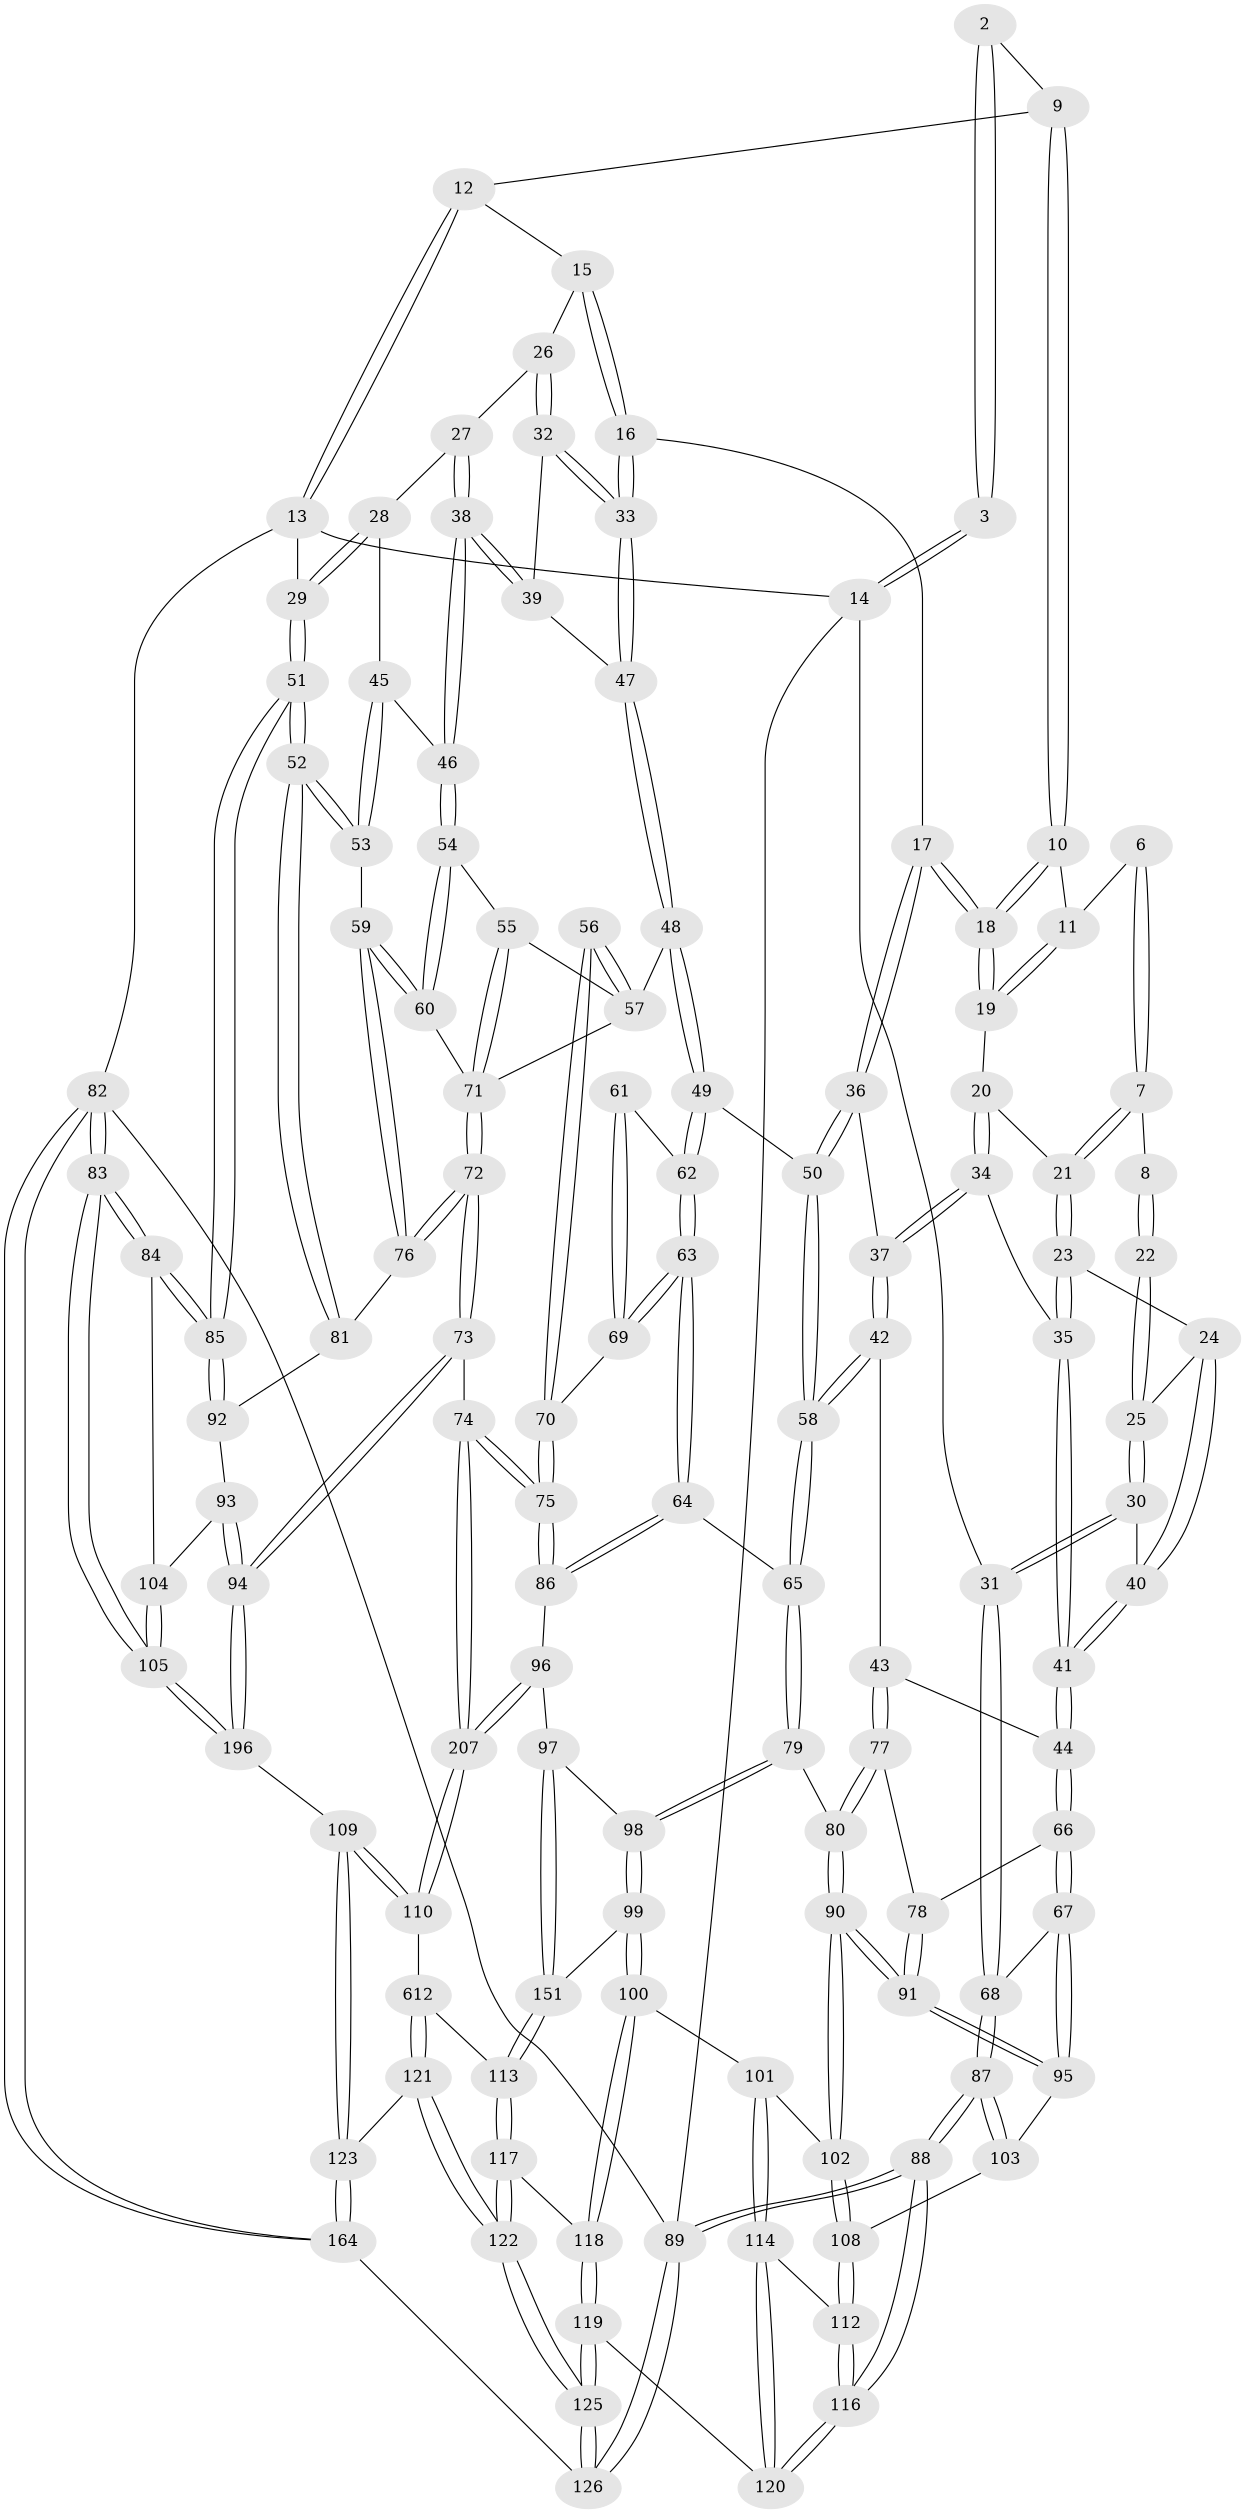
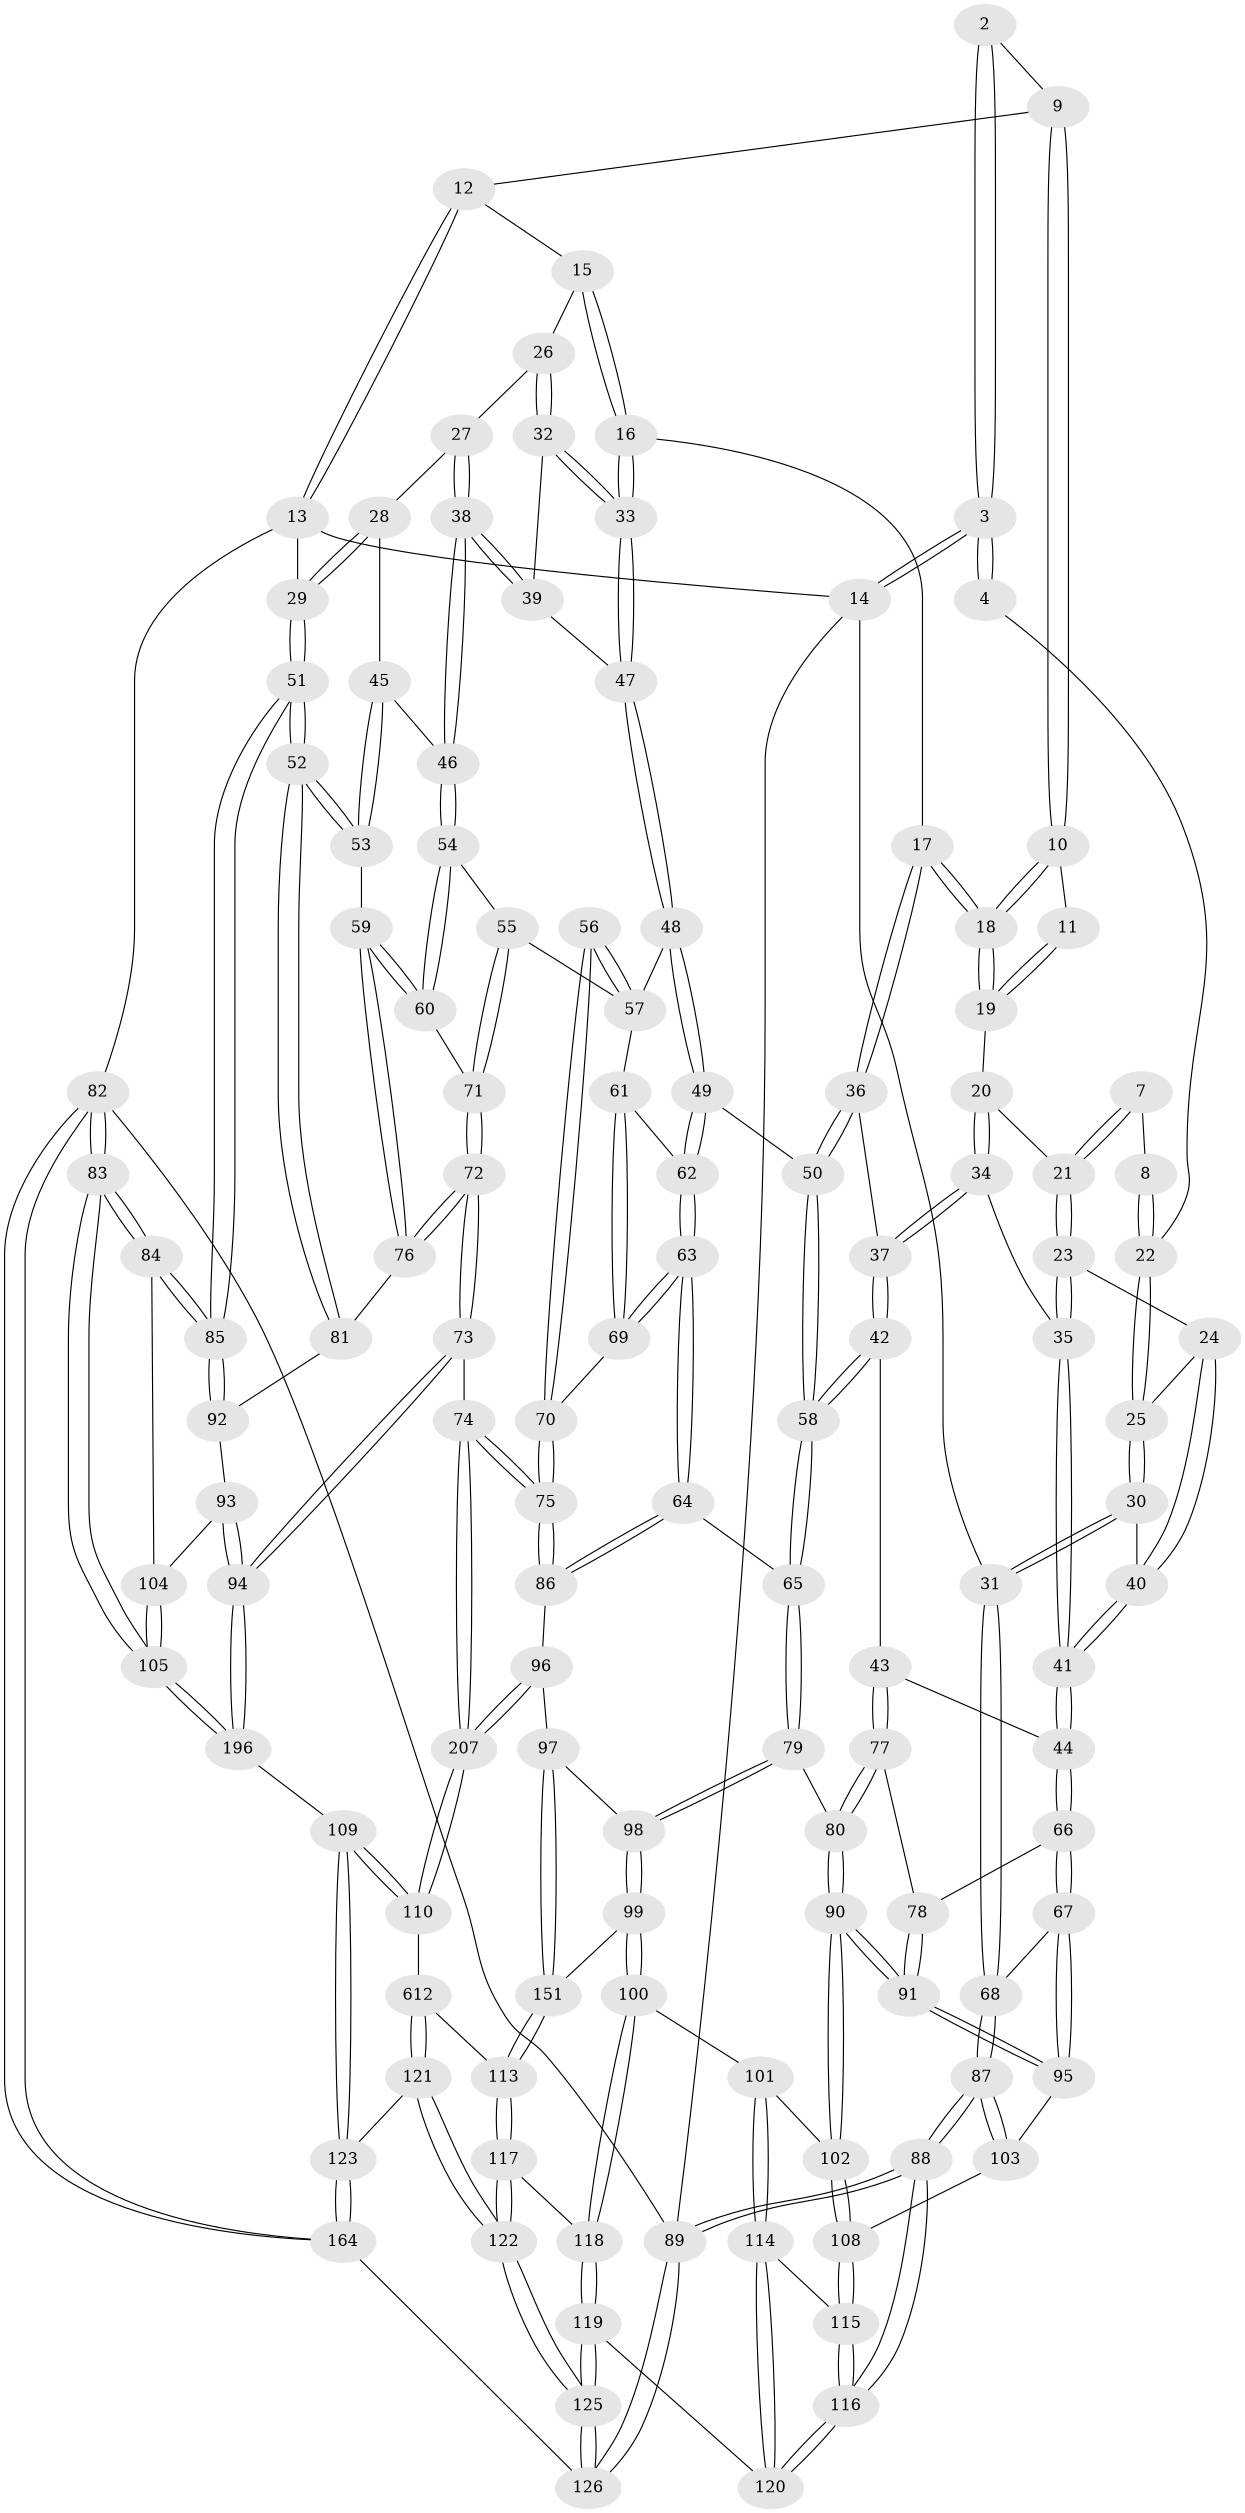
node "4": added
node "6": removed
edge "57" -- "71": now "57" -- "61"
node "112": label "112" -> "115"
